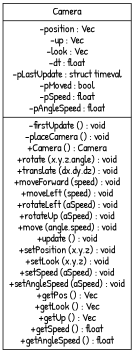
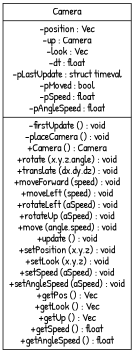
node "Camera": text "-up : Vec" -> "-up : Camera"
